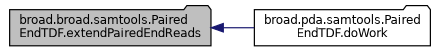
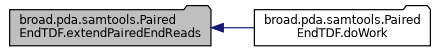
node "broad.broad.samtools.Paired EndTDF.extendPairedEndReads": label "broad.broad.samtools.Paired EndTDF.extendPairedEndReads" -> "broad.pda.samtools.Paired EndTDF.extendPairedEndReads"
